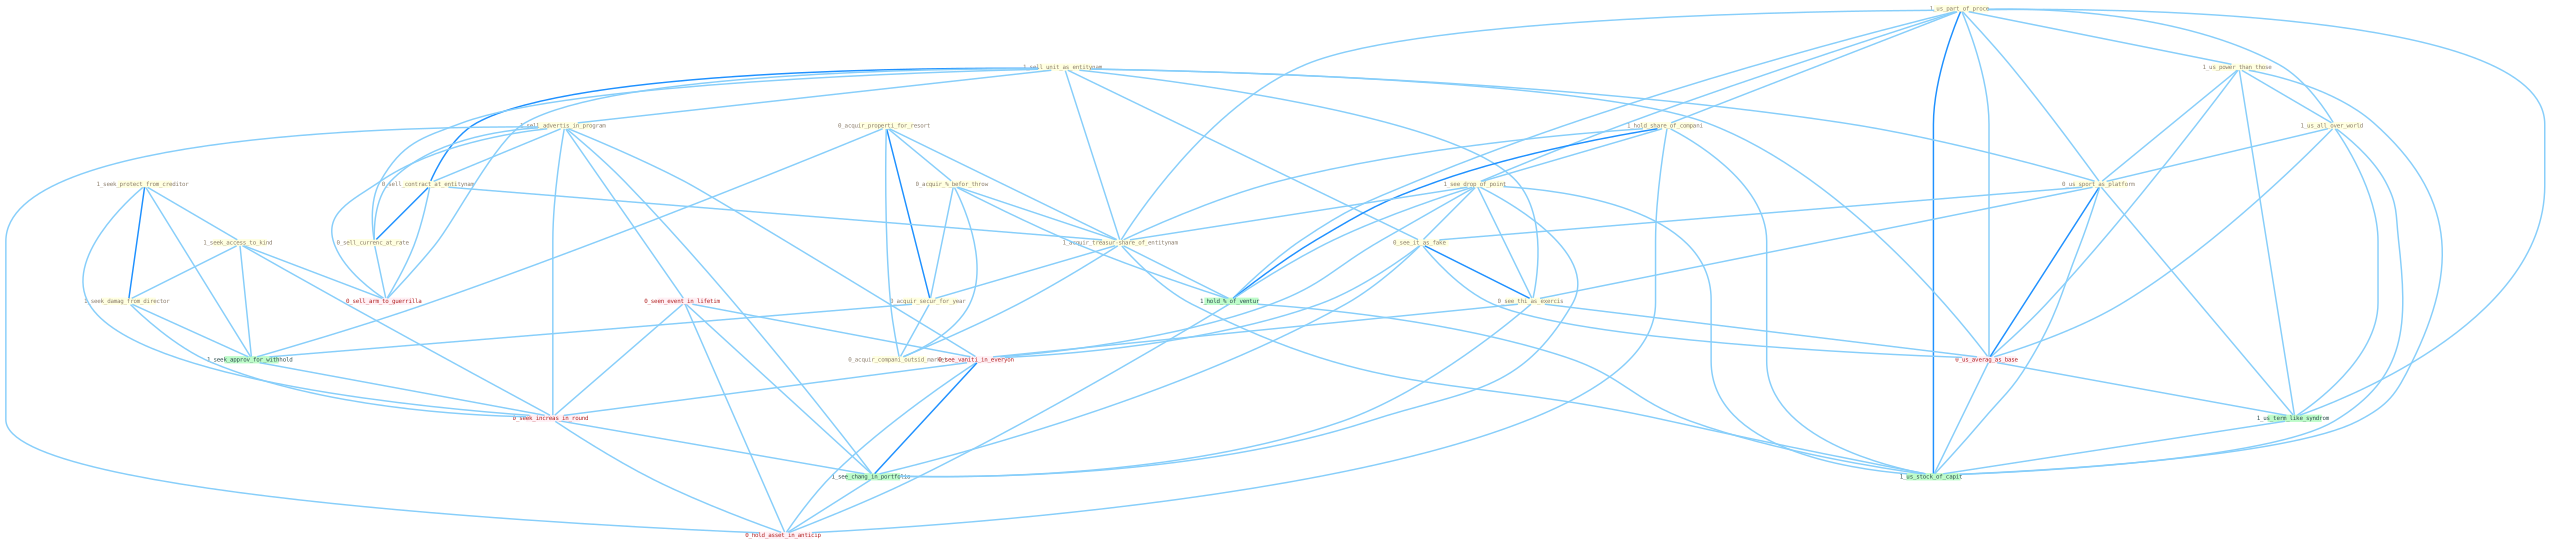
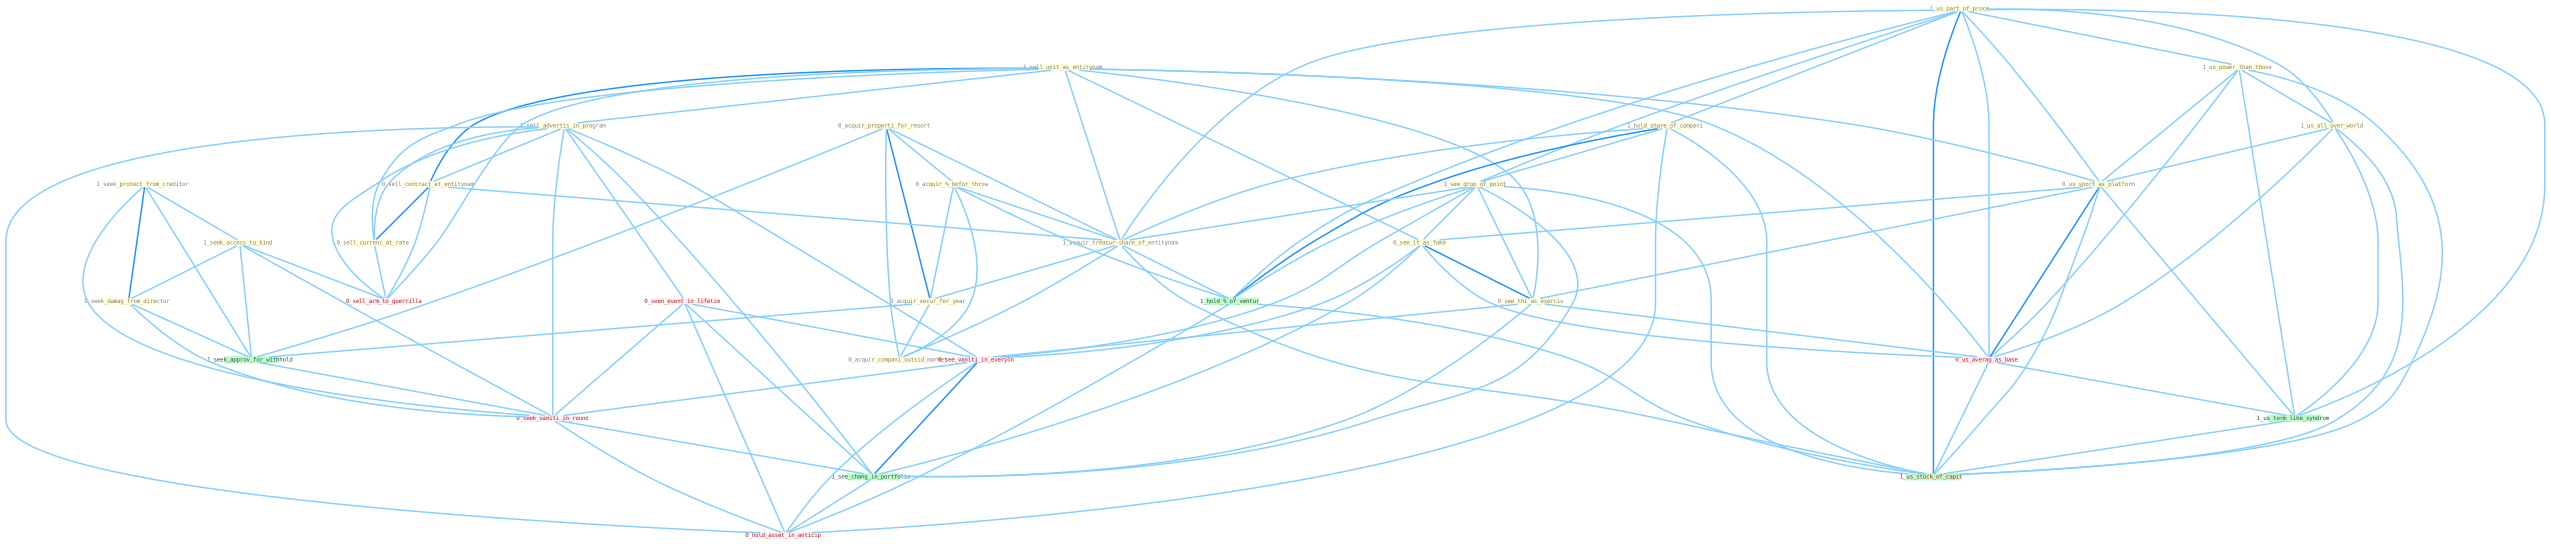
node "0_seek_increas_in_round": label "0_seek_increas_in_round" -> "0_seek_vaniti_in_round"
node "1_us_stock_of_capit": fontcolor #2f4f4f -> #b22222
